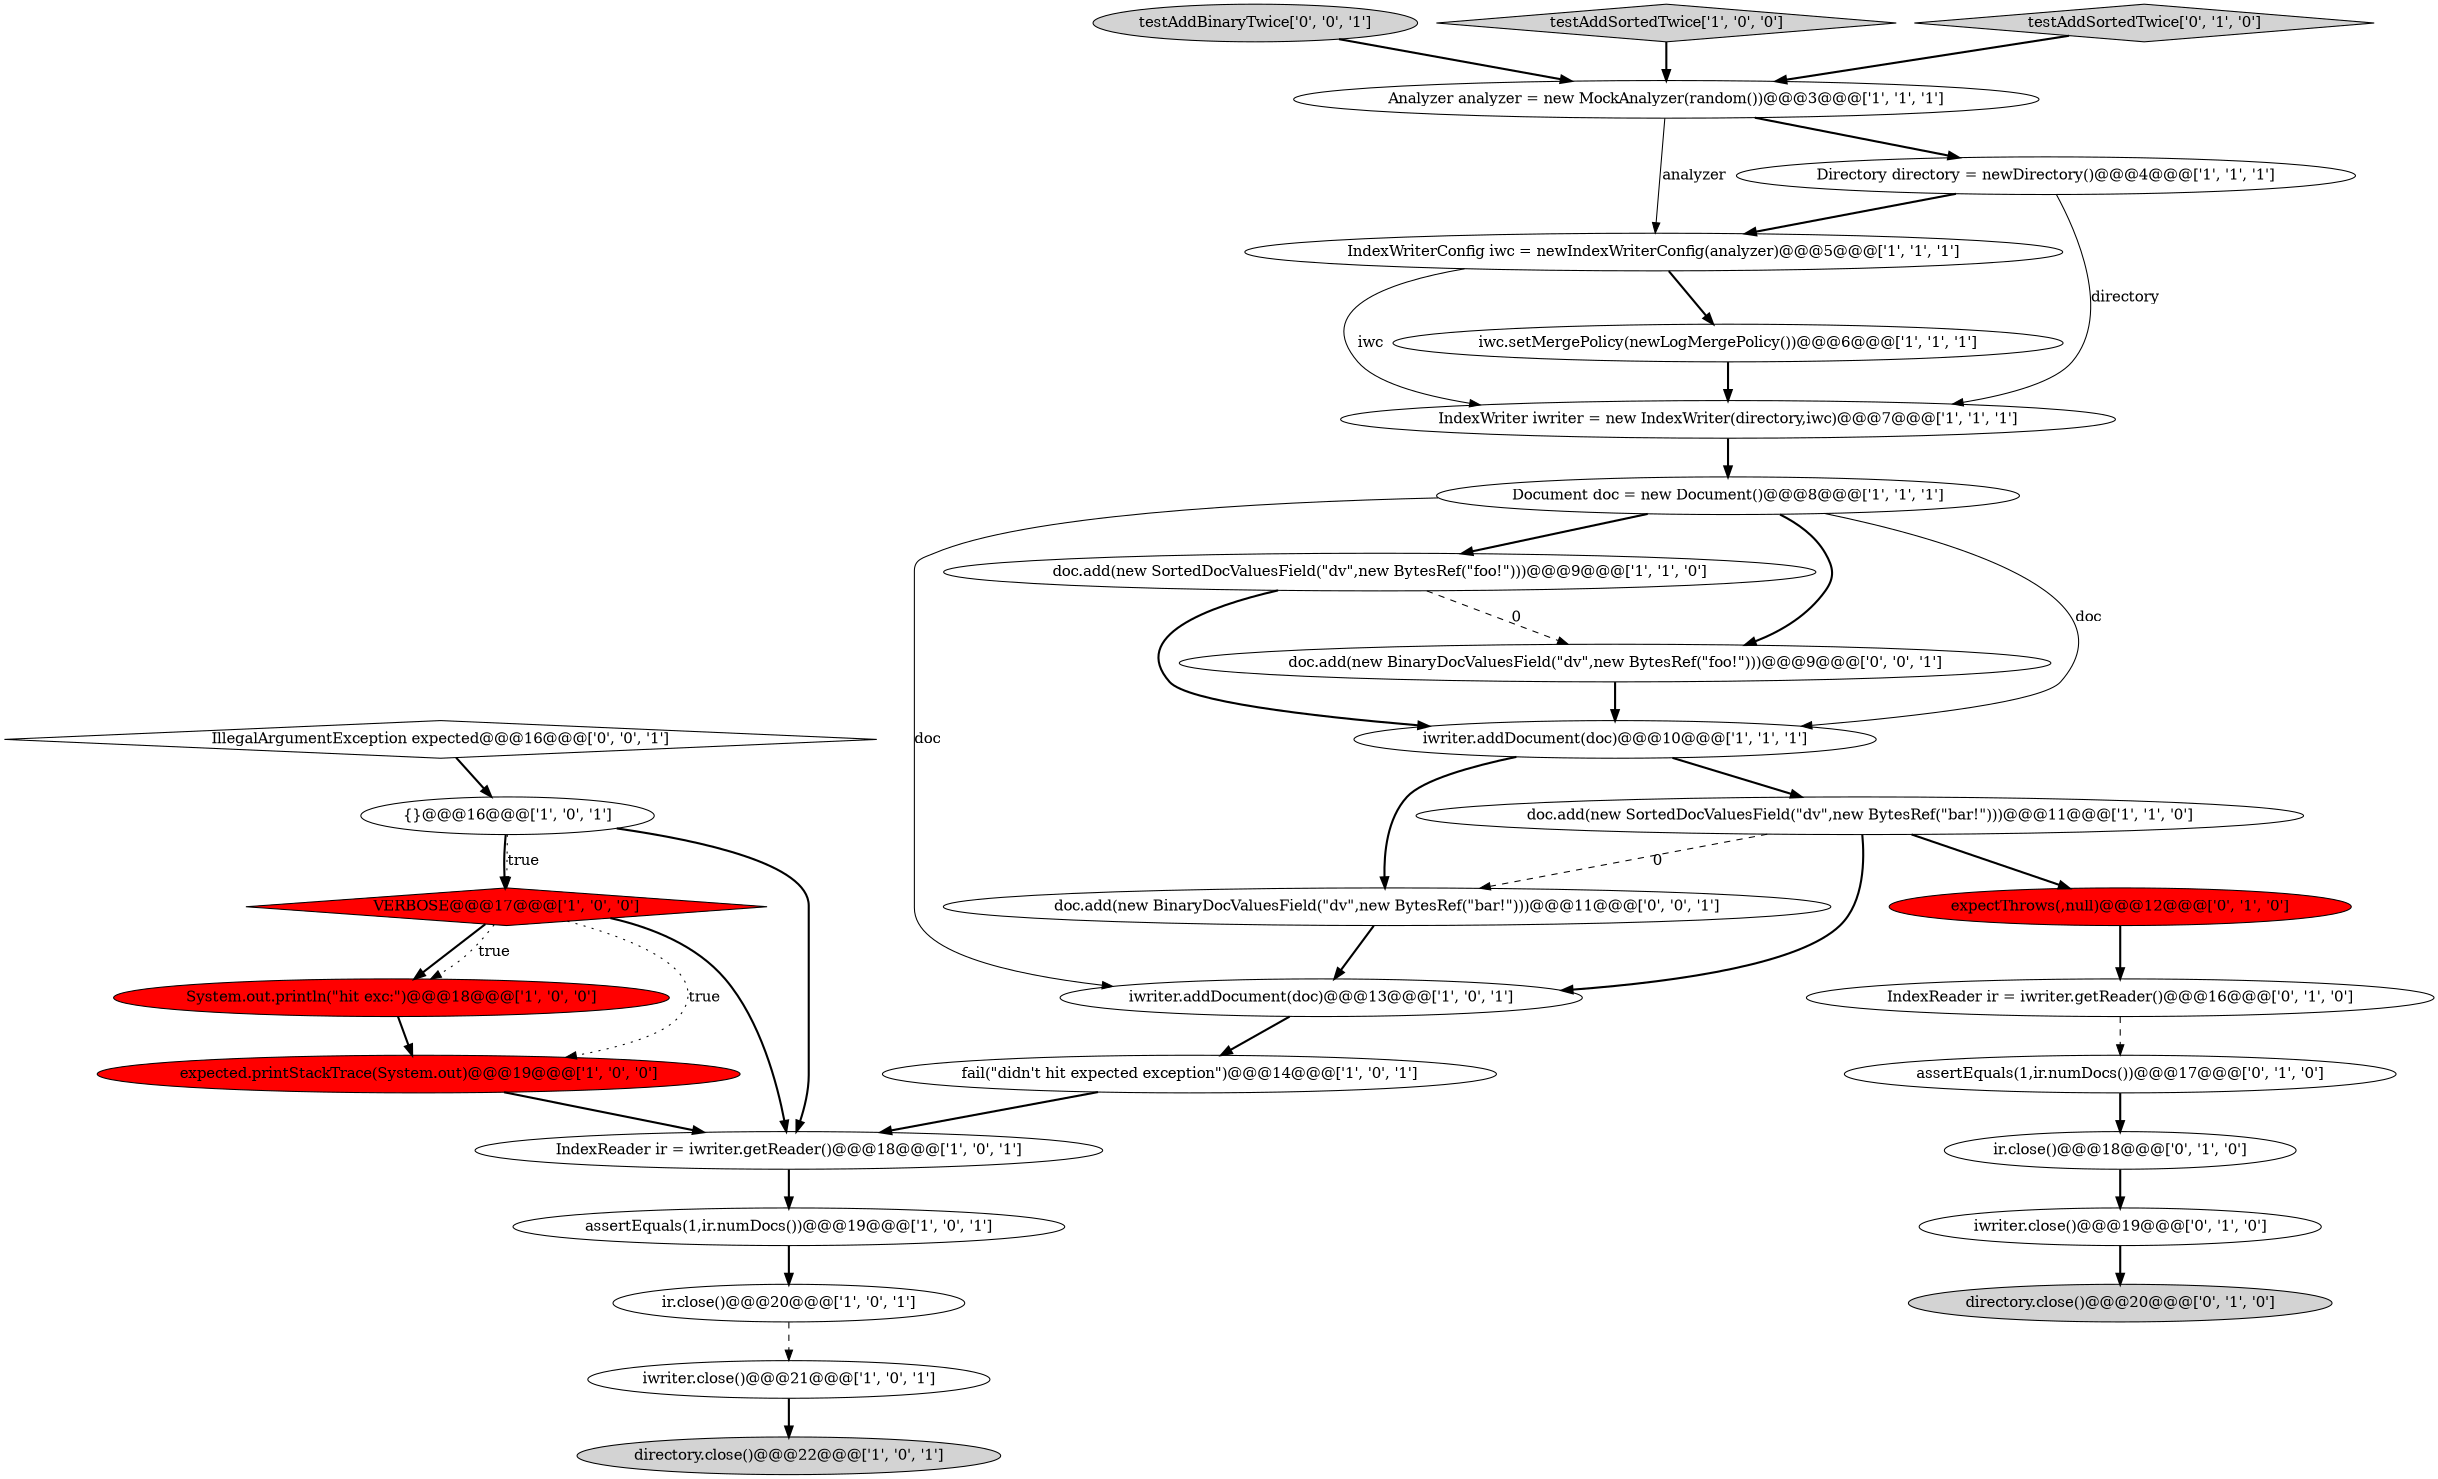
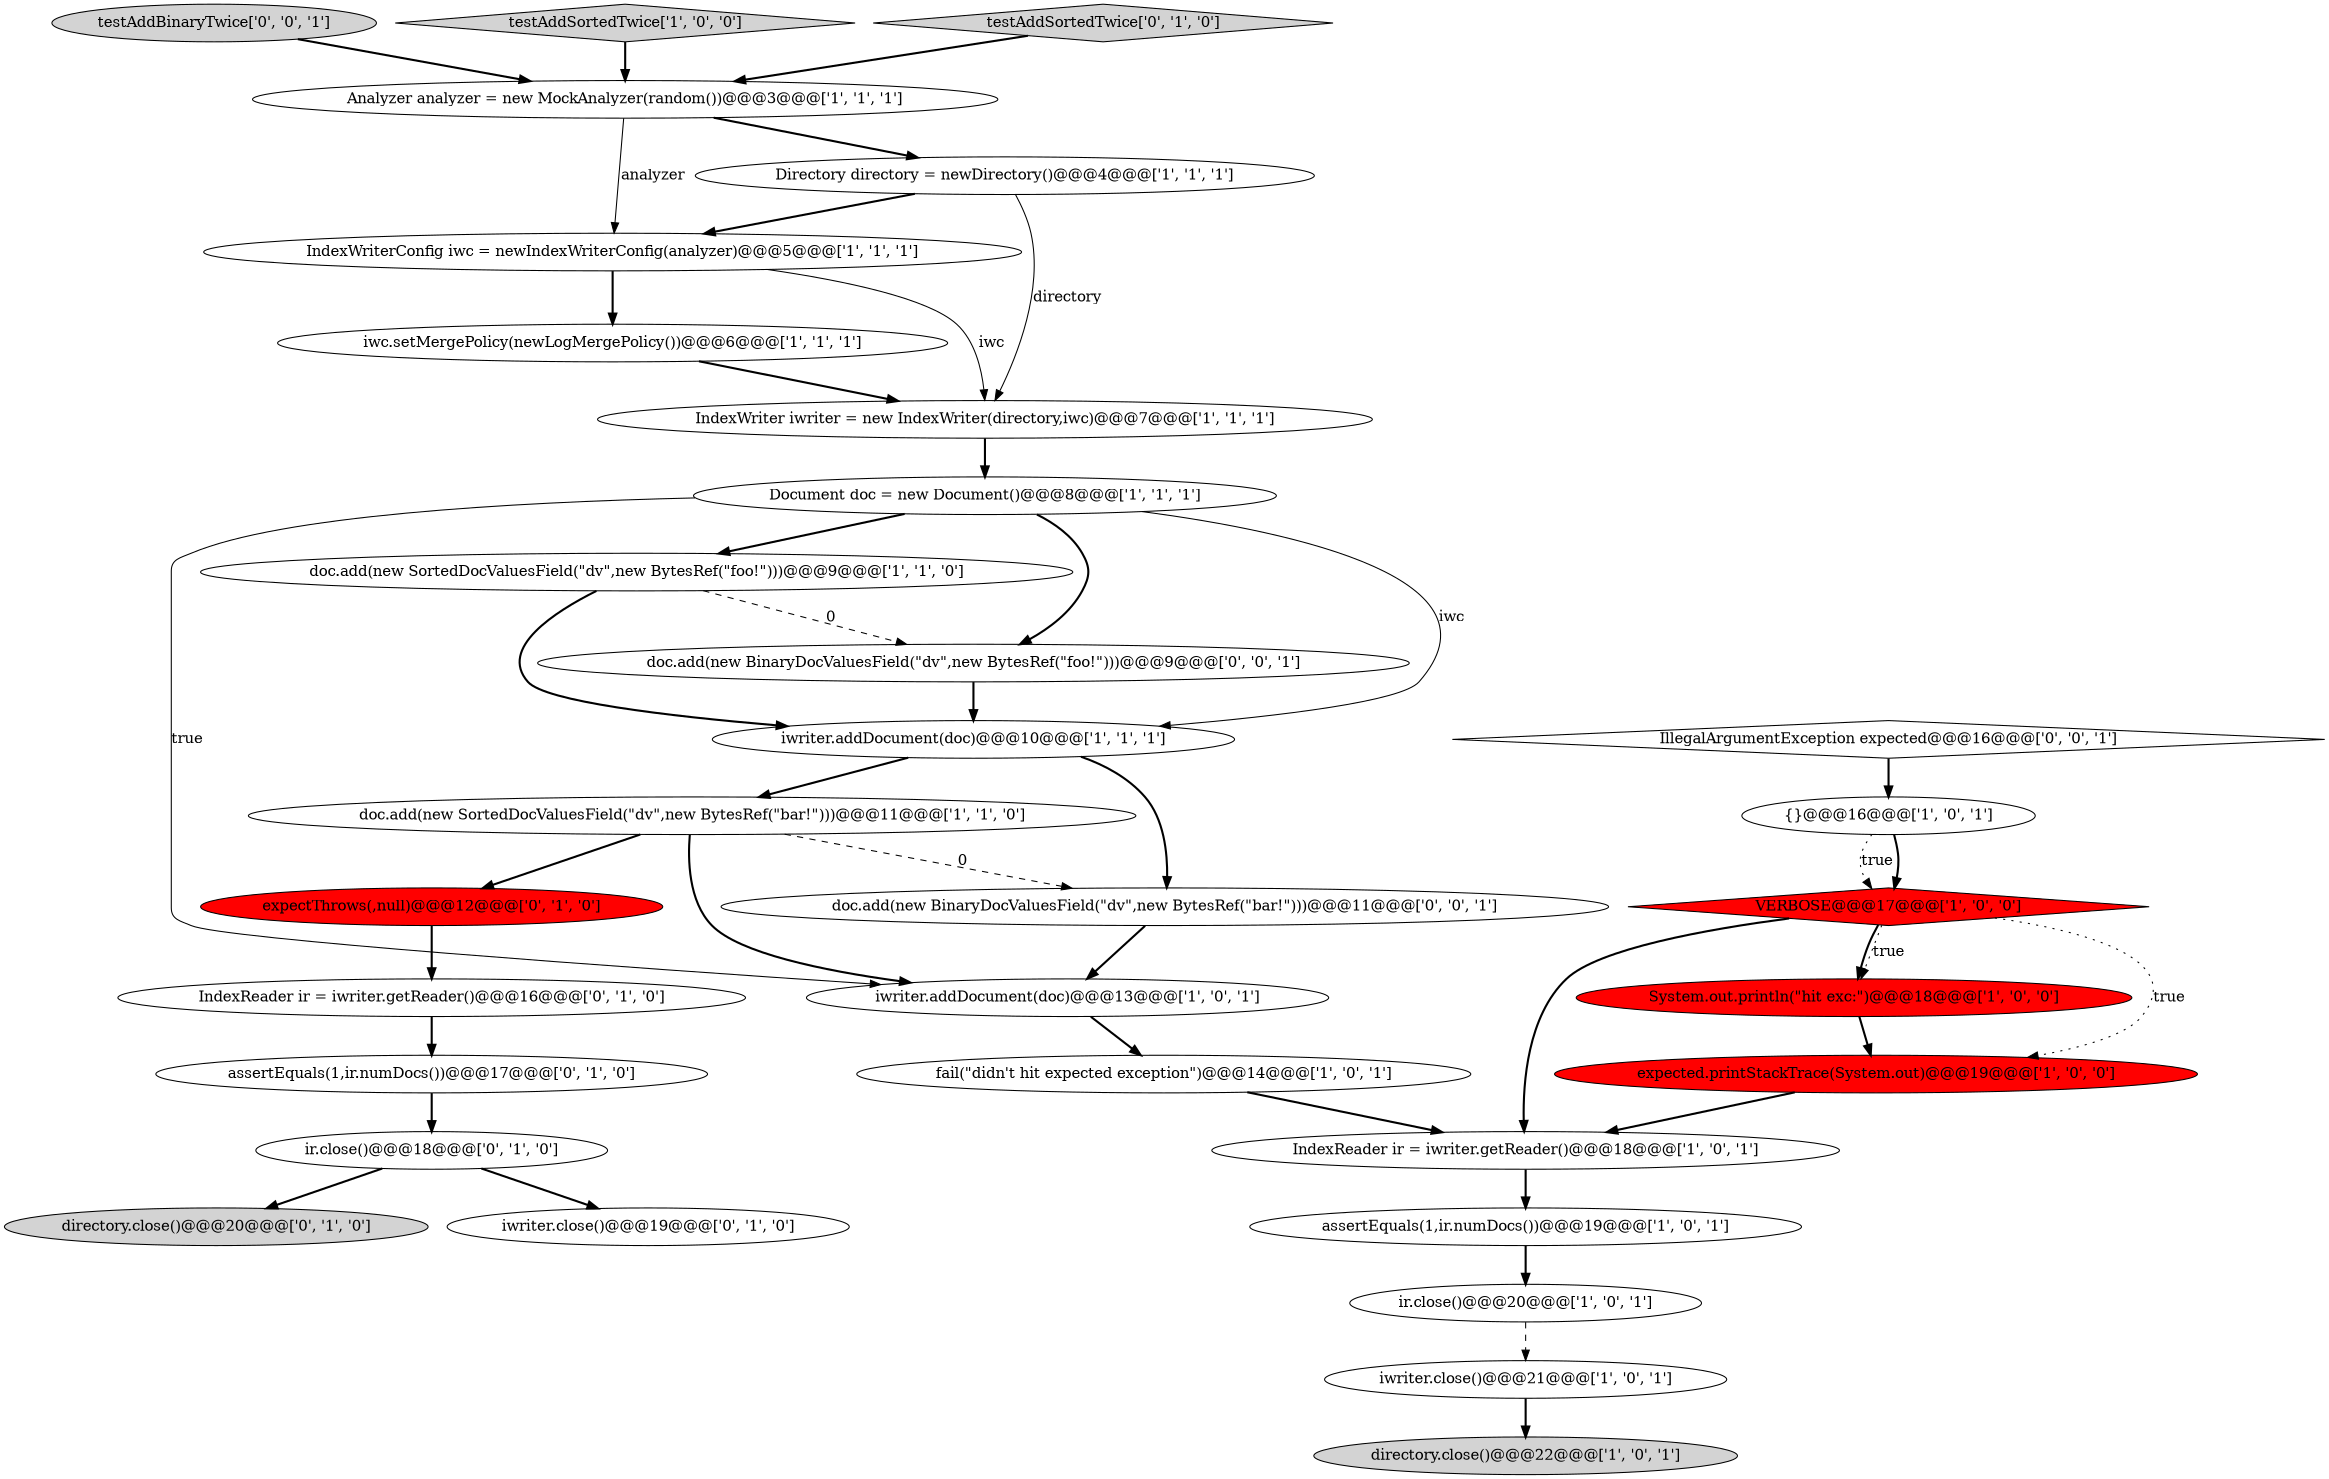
edge "Document doc = new Document()@@@8@@@['1', '1', '1']" -> "iwriter.addDocument(doc)@@@10@@@['1', '1', '1']": label "doc" -> "iwc"
edge "Document doc = new Document()@@@8@@@['1', '1', '1']" -> "iwriter.addDocument(doc)@@@13@@@['1', '0', '1']": label "doc" -> "true"
edge "{}@@@16@@@['1', '0', '1']" -> "IndexReader ir = iwriter.getReader()@@@18@@@['1', '0', '1']": removed
edge "IndexReader ir = iwriter.getReader()@@@16@@@['0', '1', '0']" -> "assertEquals(1,ir.numDocs())@@@17@@@['0', '1', '0']": style dashed -> bold
edge "iwriter.close()@@@19@@@['0', '1', '0']" -> "directory.close()@@@20@@@['0', '1', '0']": now "ir.close()@@@18@@@['0', '1', '0']" -> "directory.close()@@@20@@@['0', '1', '0']"
